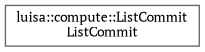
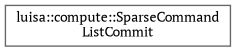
node "luisa::compute::ListCommit ListCommit": label "luisa::compute::ListCommit ListCommit" -> "luisa::compute::SparseCommand ListCommit"
